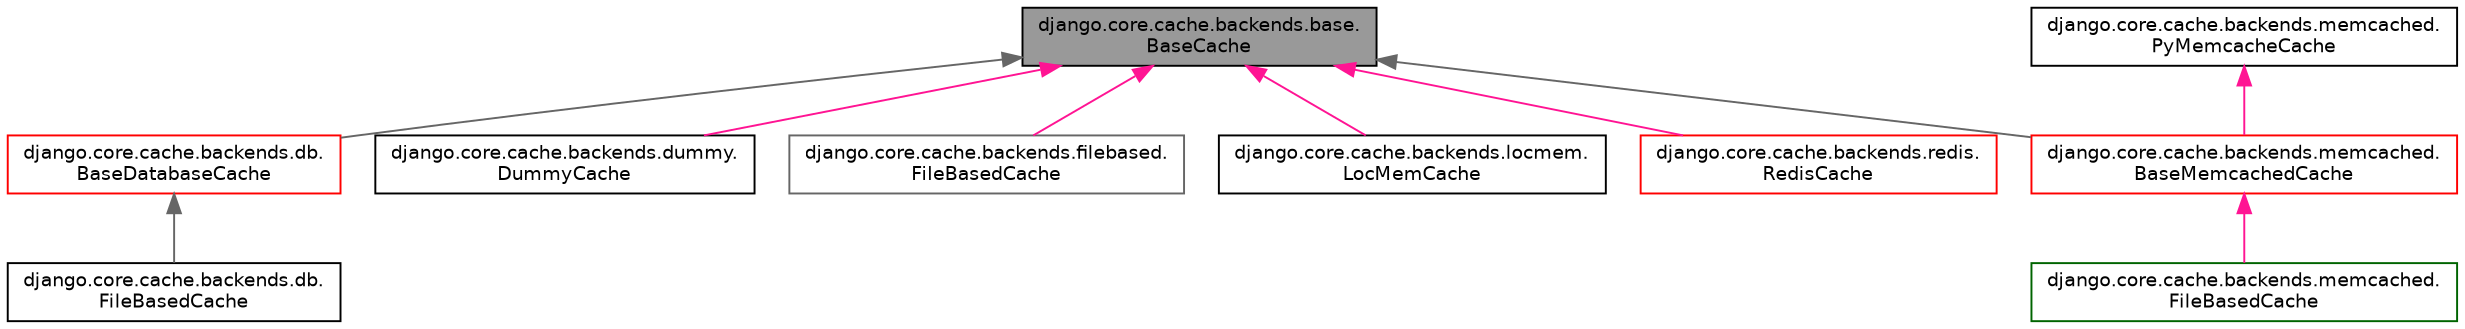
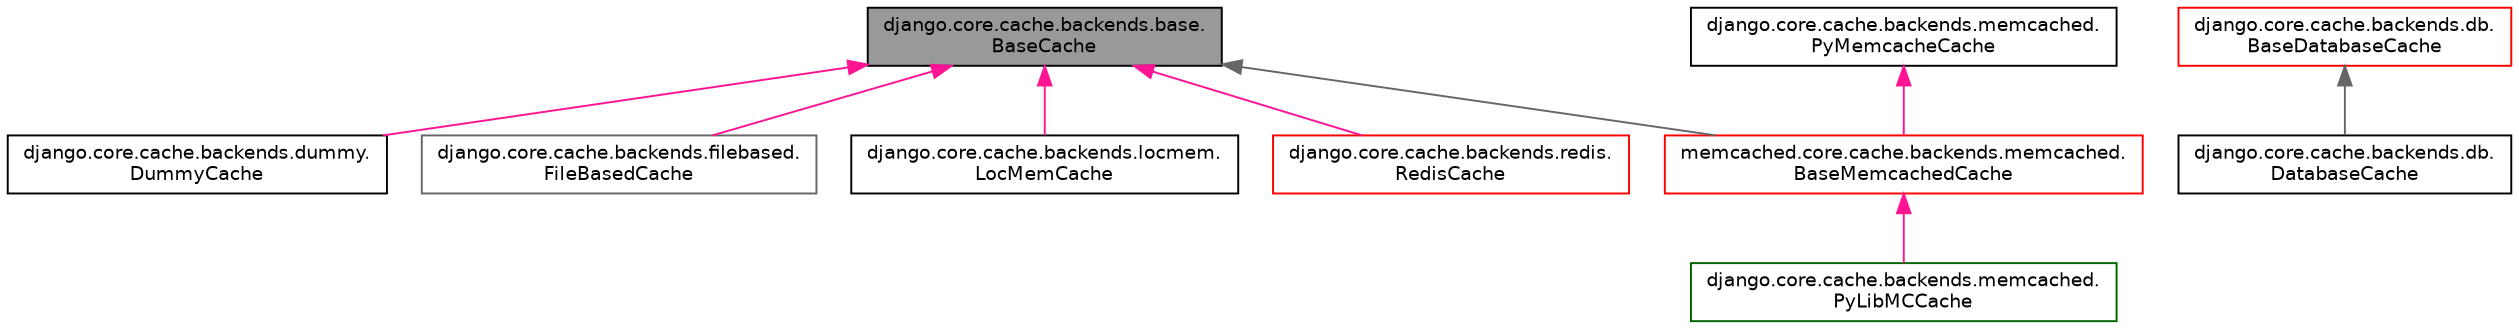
edge "django.core.cache.backends.db. BaseDatabaseCache" -> "django.core.cache.backends.base. BaseCache": removed
node "django.core.cache.backends.memcached. BaseMemcachedCache": label "django.core.cache.backends.memcached. BaseMemcachedCache" -> "memcached.core.cache.backends.memcached. BaseMemcachedCache"
node "django.core.cache.backends.db. FileBasedCache": label "django.core.cache.backends.db. FileBasedCache" -> "django.core.cache.backends.db. DatabaseCache"
node "django.core.cache.backends.memcached. FileBasedCache": label "django.core.cache.backends.memcached. FileBasedCache" -> "django.core.cache.backends.memcached. PyLibMCCache"
